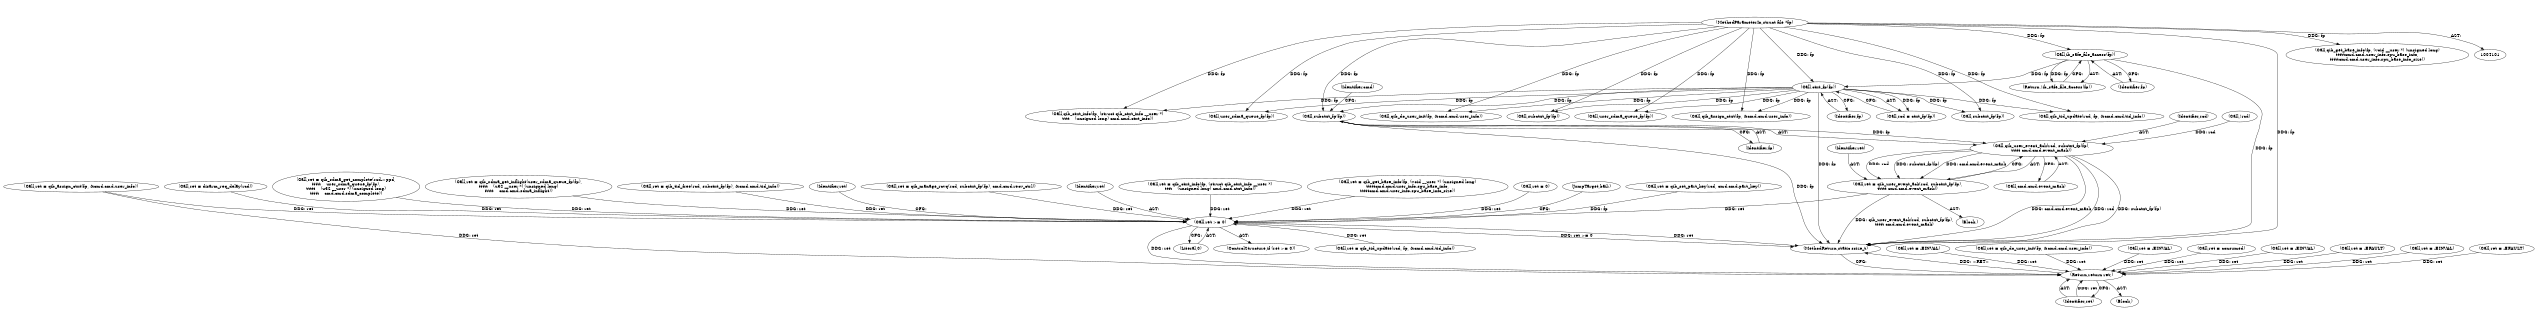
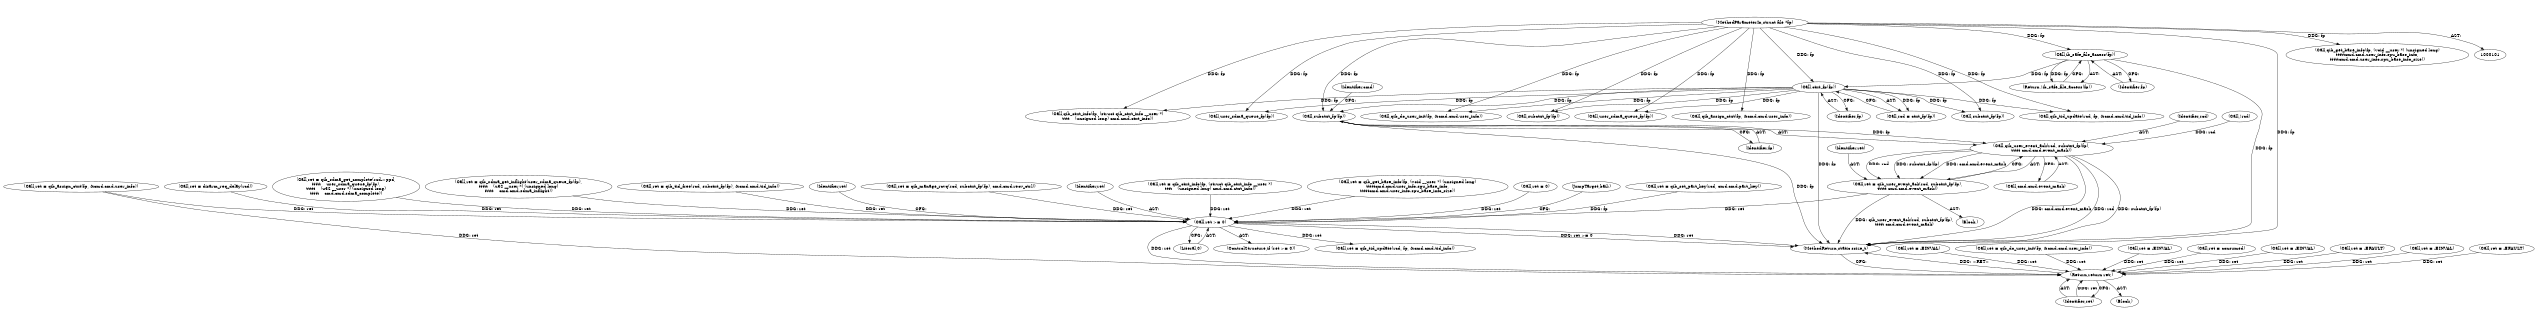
node "1004101": label "1004101" -> "1000101"
edge "(Call,ctxt_fp(fp))" -> "(Call,qib_assign_ctxt(fp, &cmd.cmd.user_info))": removed, label "DDG: fp"
edge "(Call,ret = qib_tid_update(rcd, fp, &cmd.cmd.tid_info))" -> "(Call,ret >= 0)": reversed
